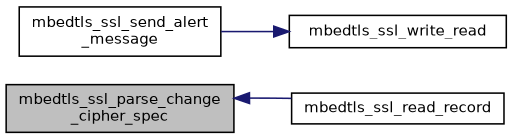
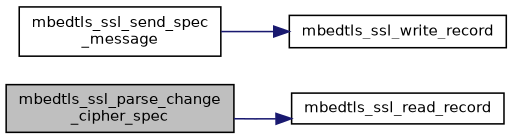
node "mbedtls_ssl_send_alert _message": label "mbedtls_ssl_send_alert _message" -> "mbedtls_ssl_send_spec _message"
node "mbedtls_ssl_write_read": label "mbedtls_ssl_write_read" -> "mbedtls_ssl_write_record"
edge "mbedtls_ssl_read_record" -> "mbedtls_ssl_parse_change _cipher_spec": reversed
